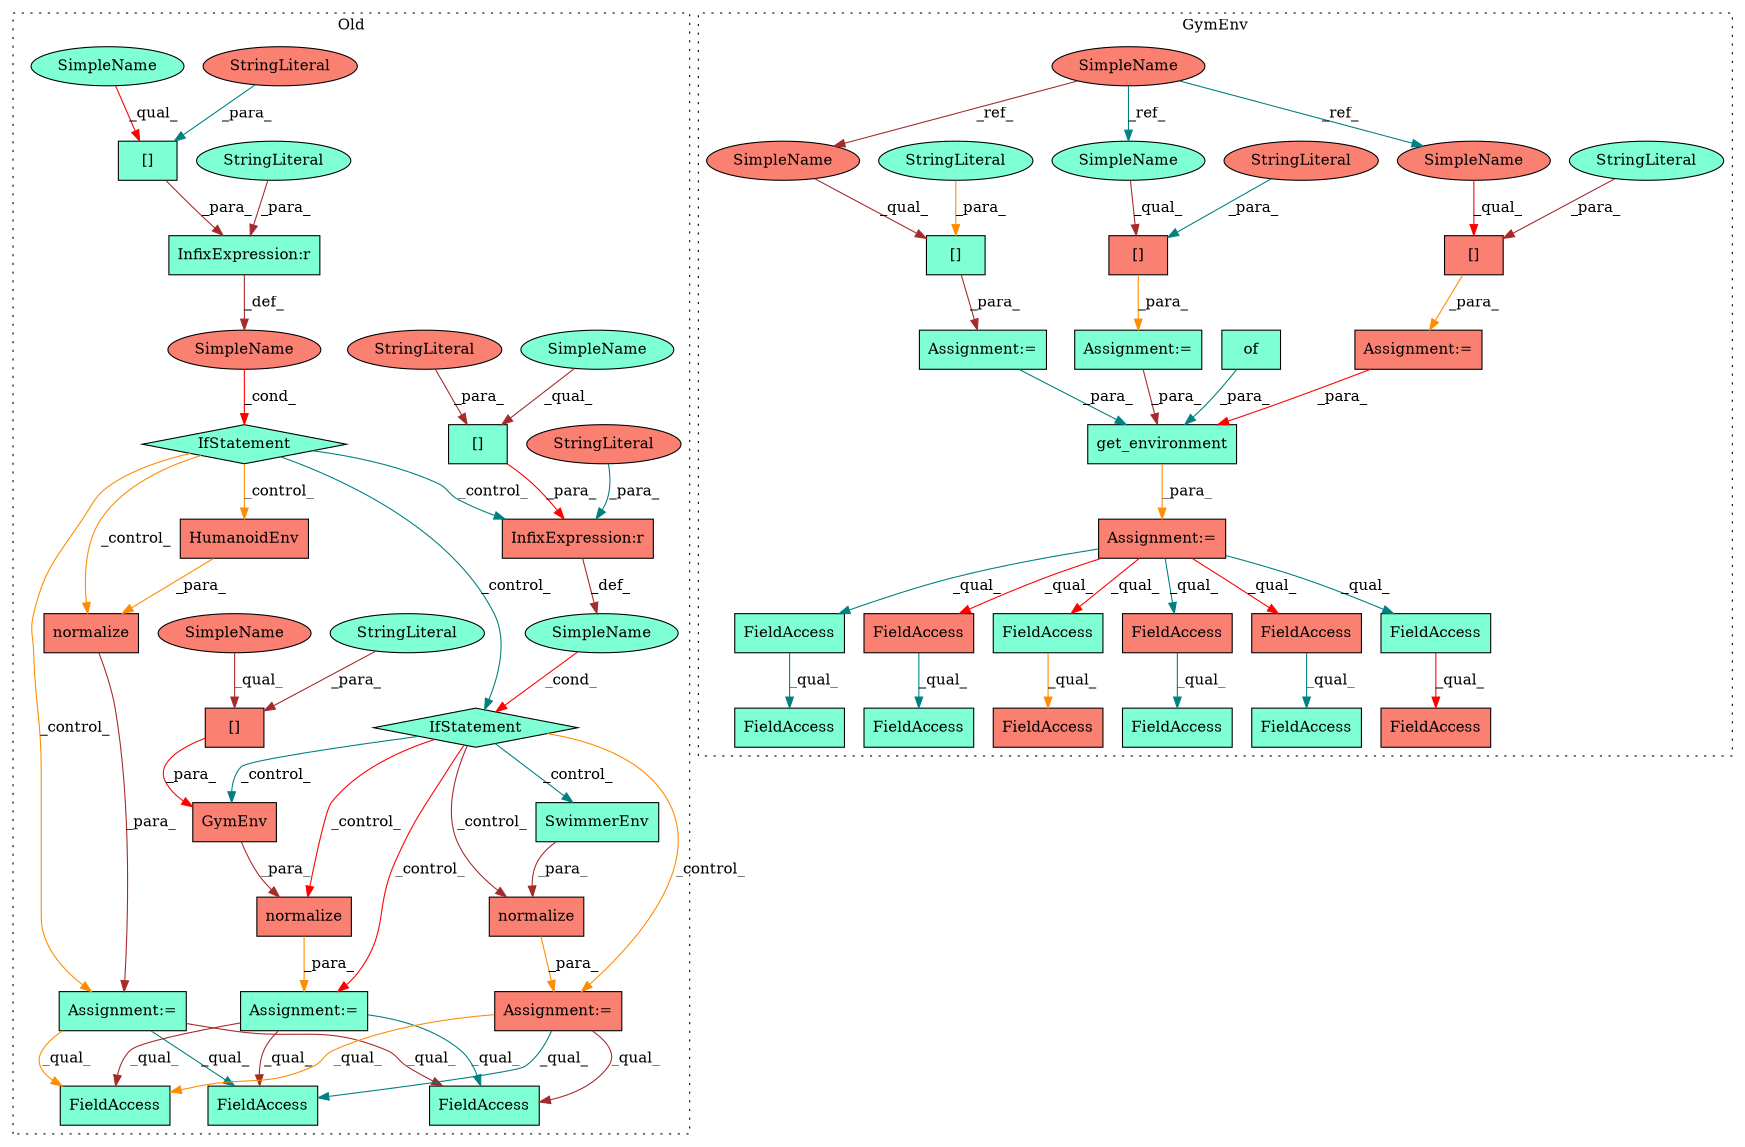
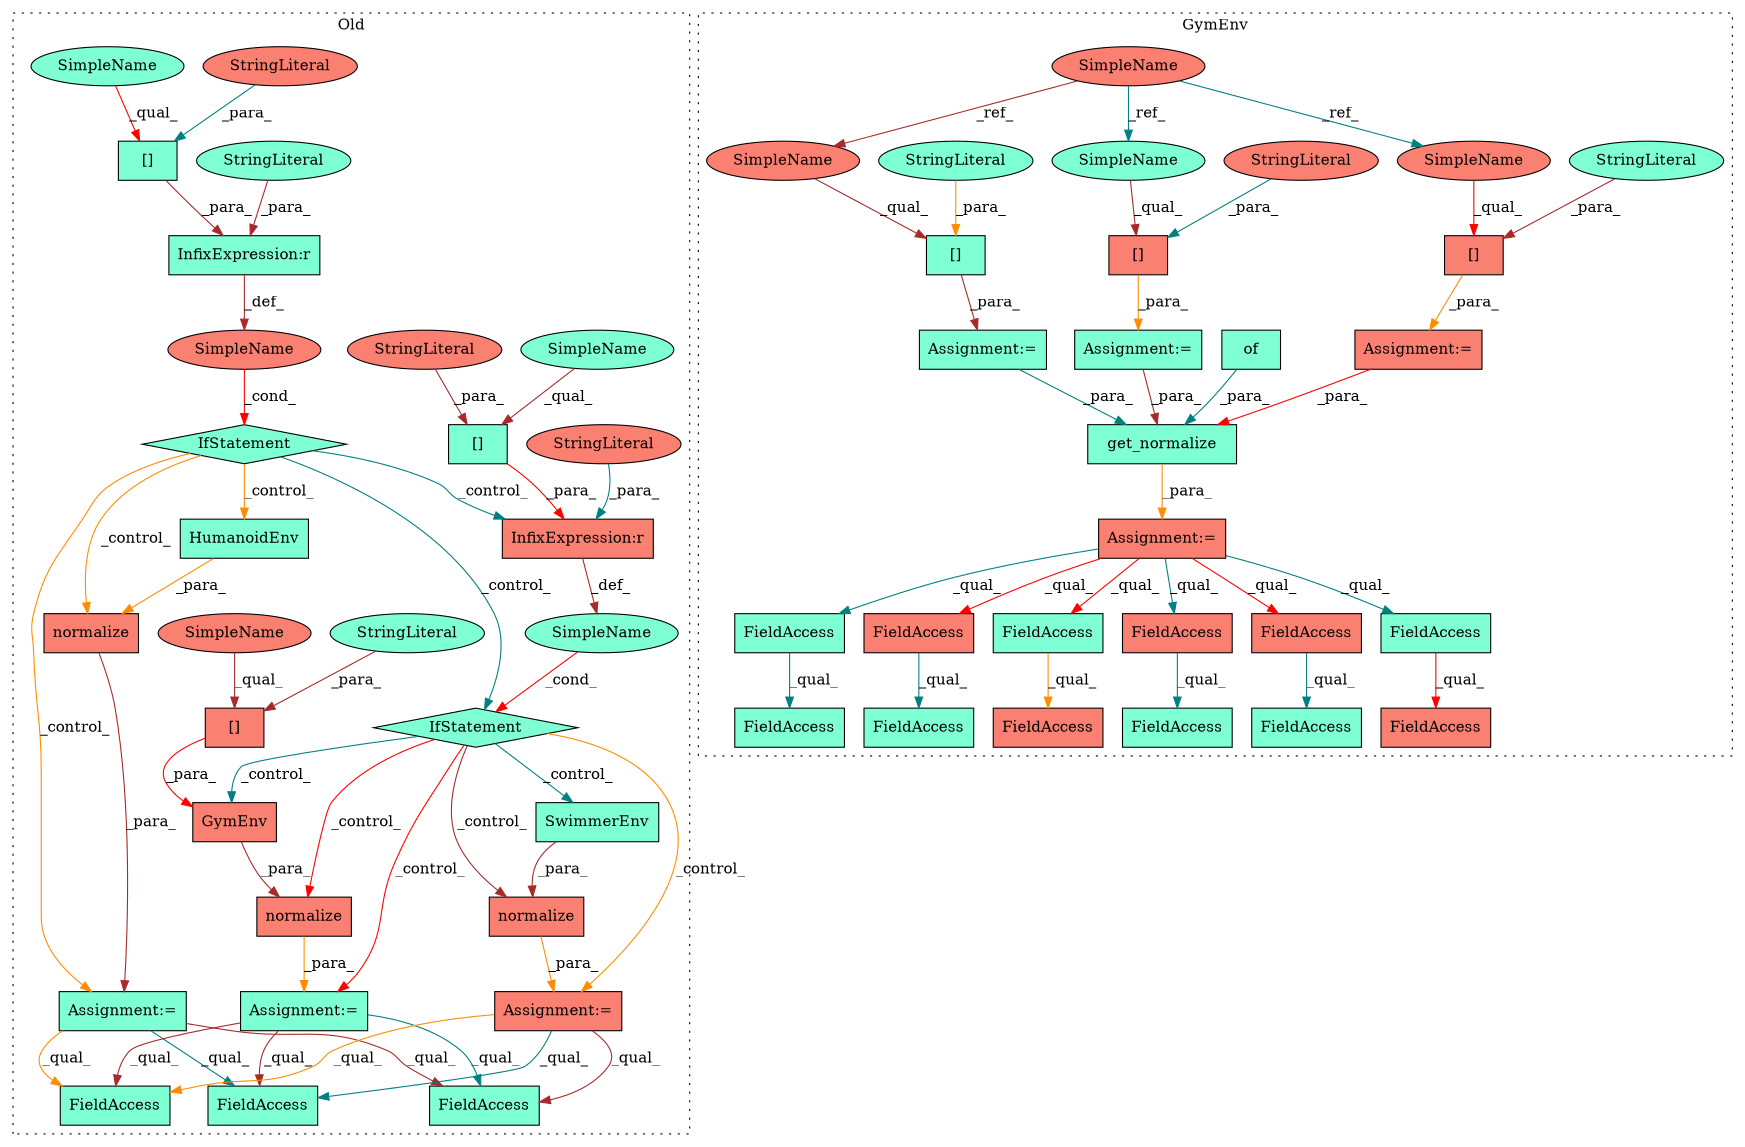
node "get_environment": label "get_environment" -> "get_normalize"
node "HumanoidEnv": fillcolor salmon -> aquamarine
